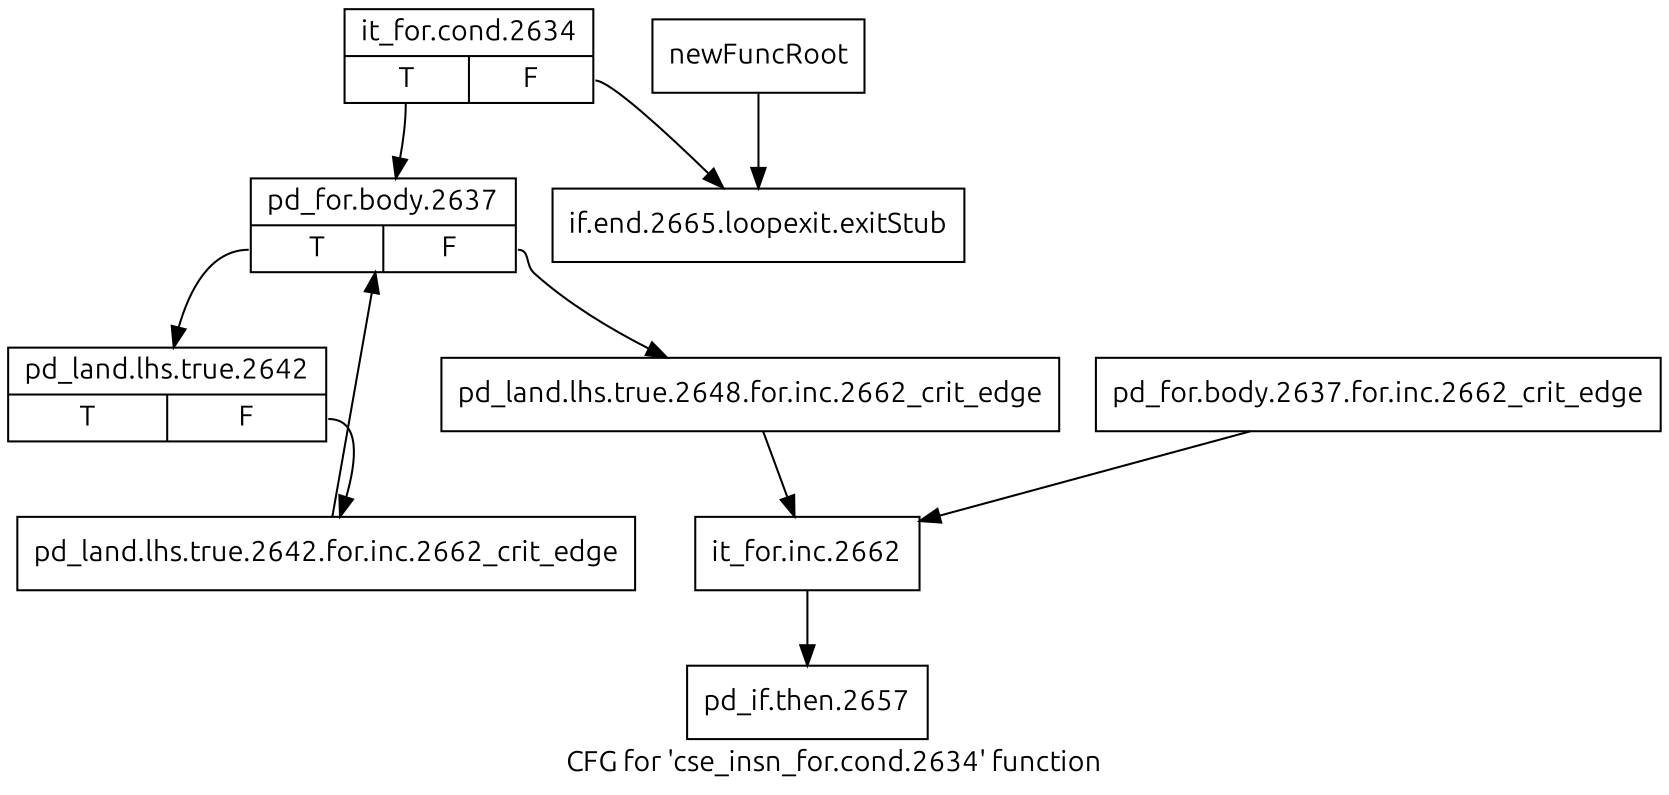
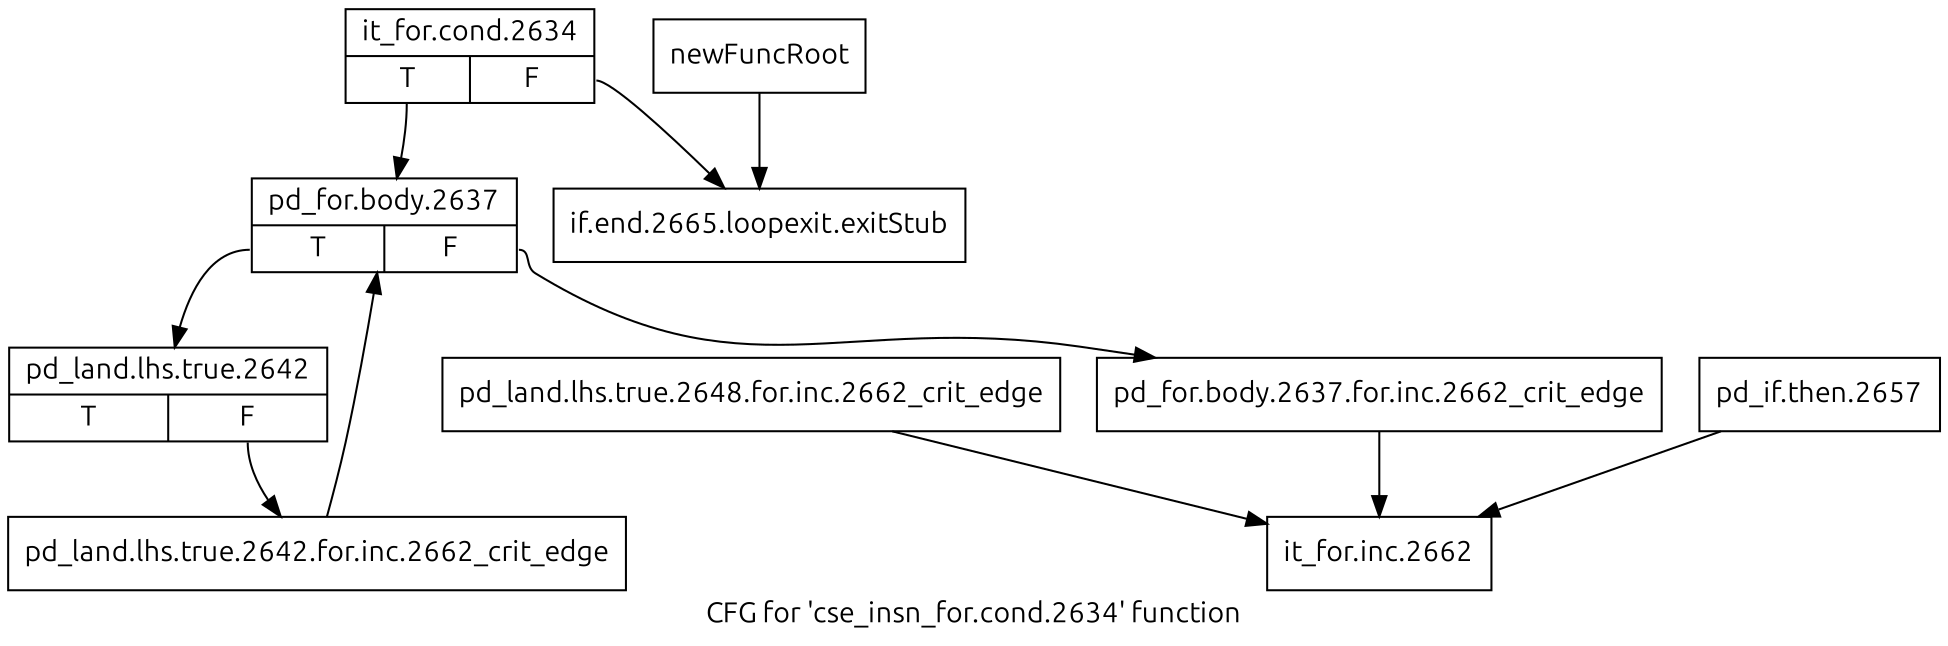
edge "pd_for.body.2637" -> "pd_land.lhs.true.2648.for.inc.2662_crit_edge": now "pd_for.body.2637" -> "pd_for.body.2637.for.inc.2662_crit_edge"
edge "it_for.inc.2662" -> "pd_if.then.2657": reversed
